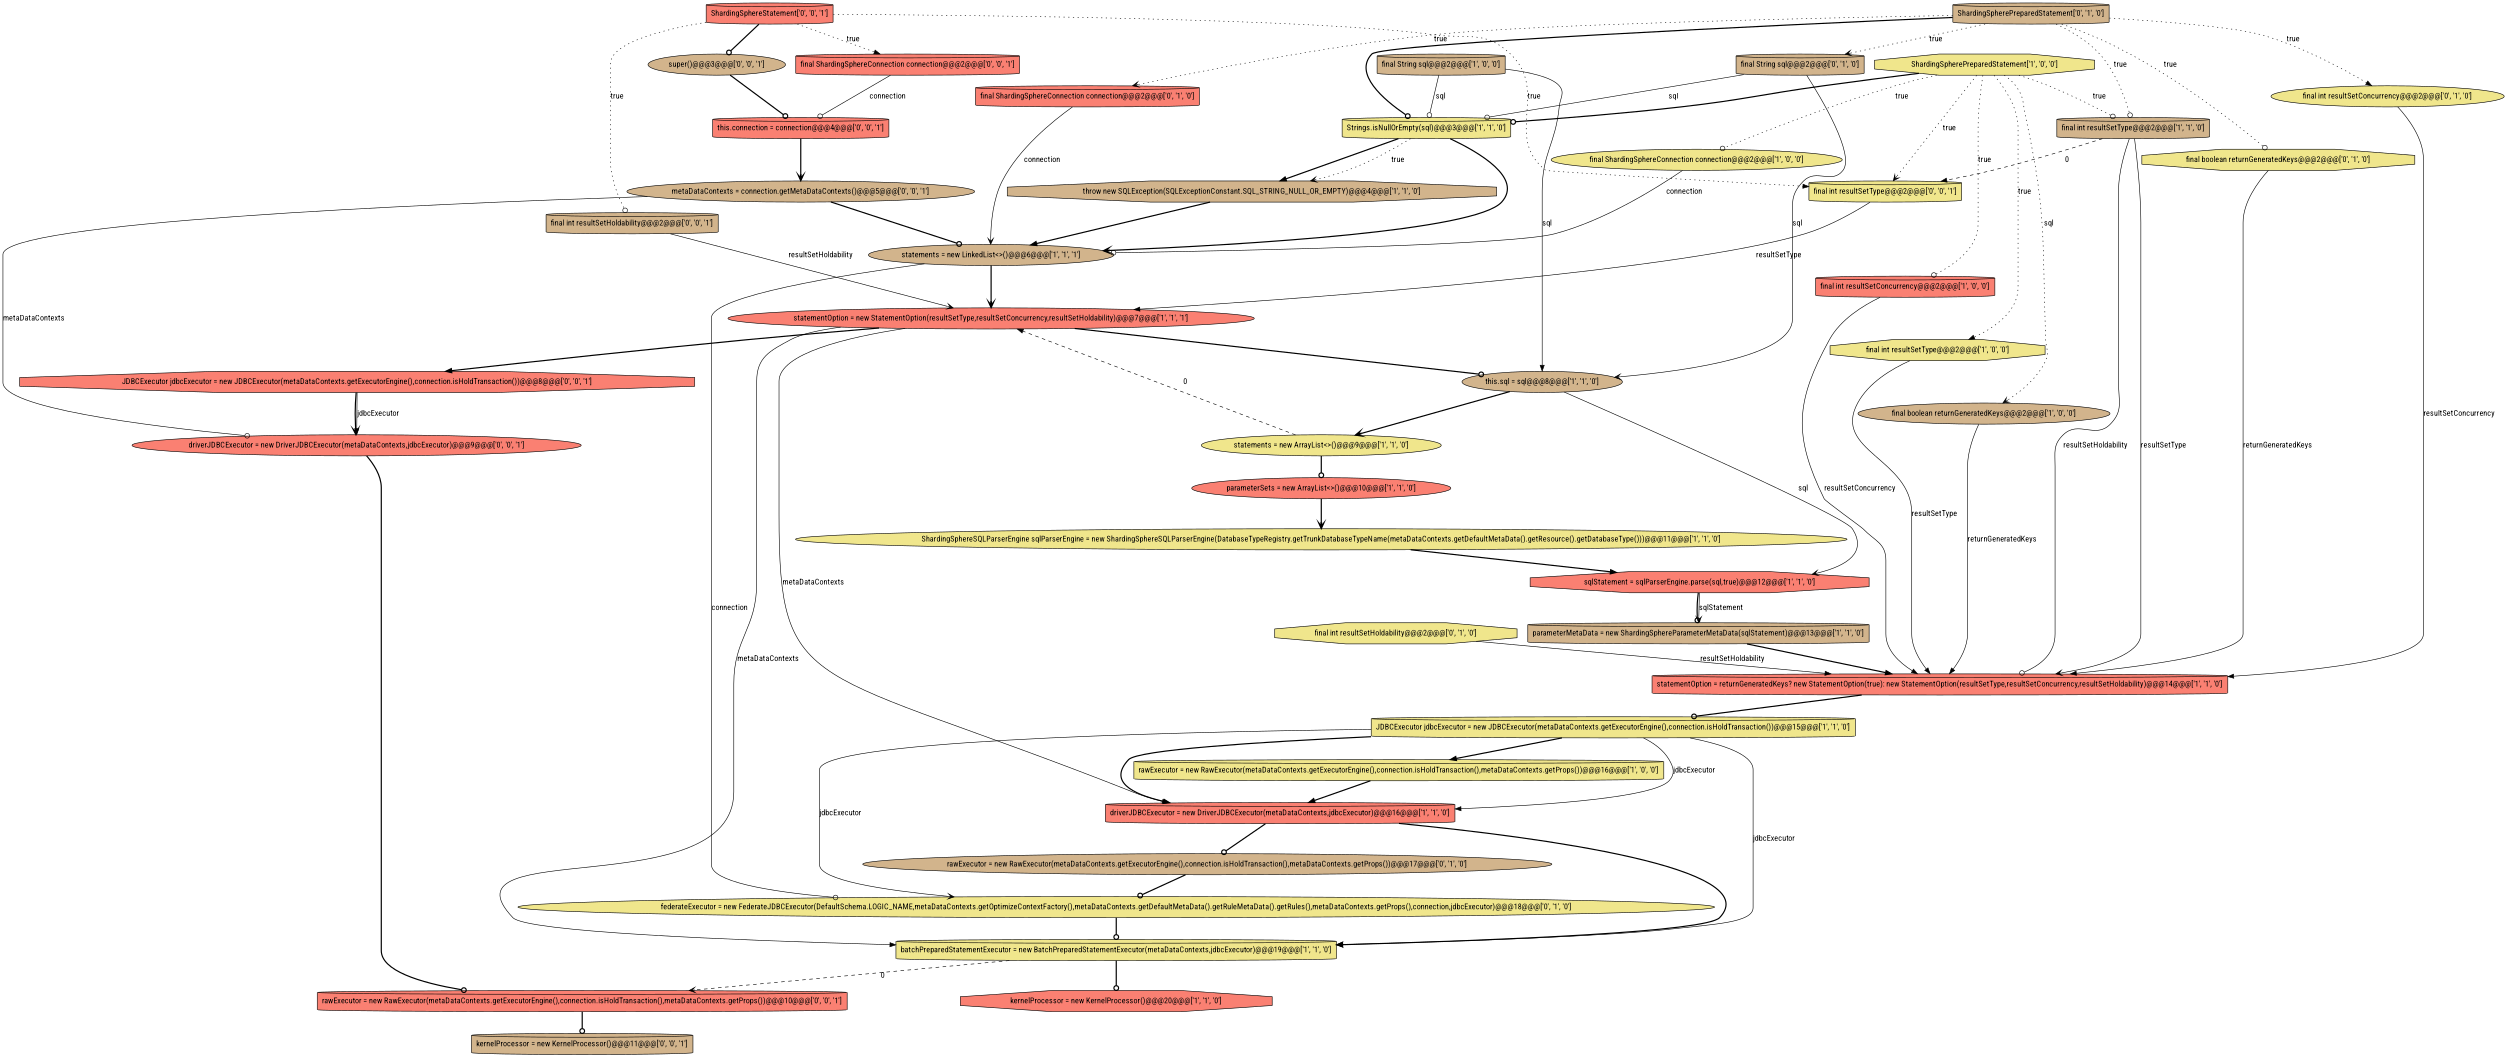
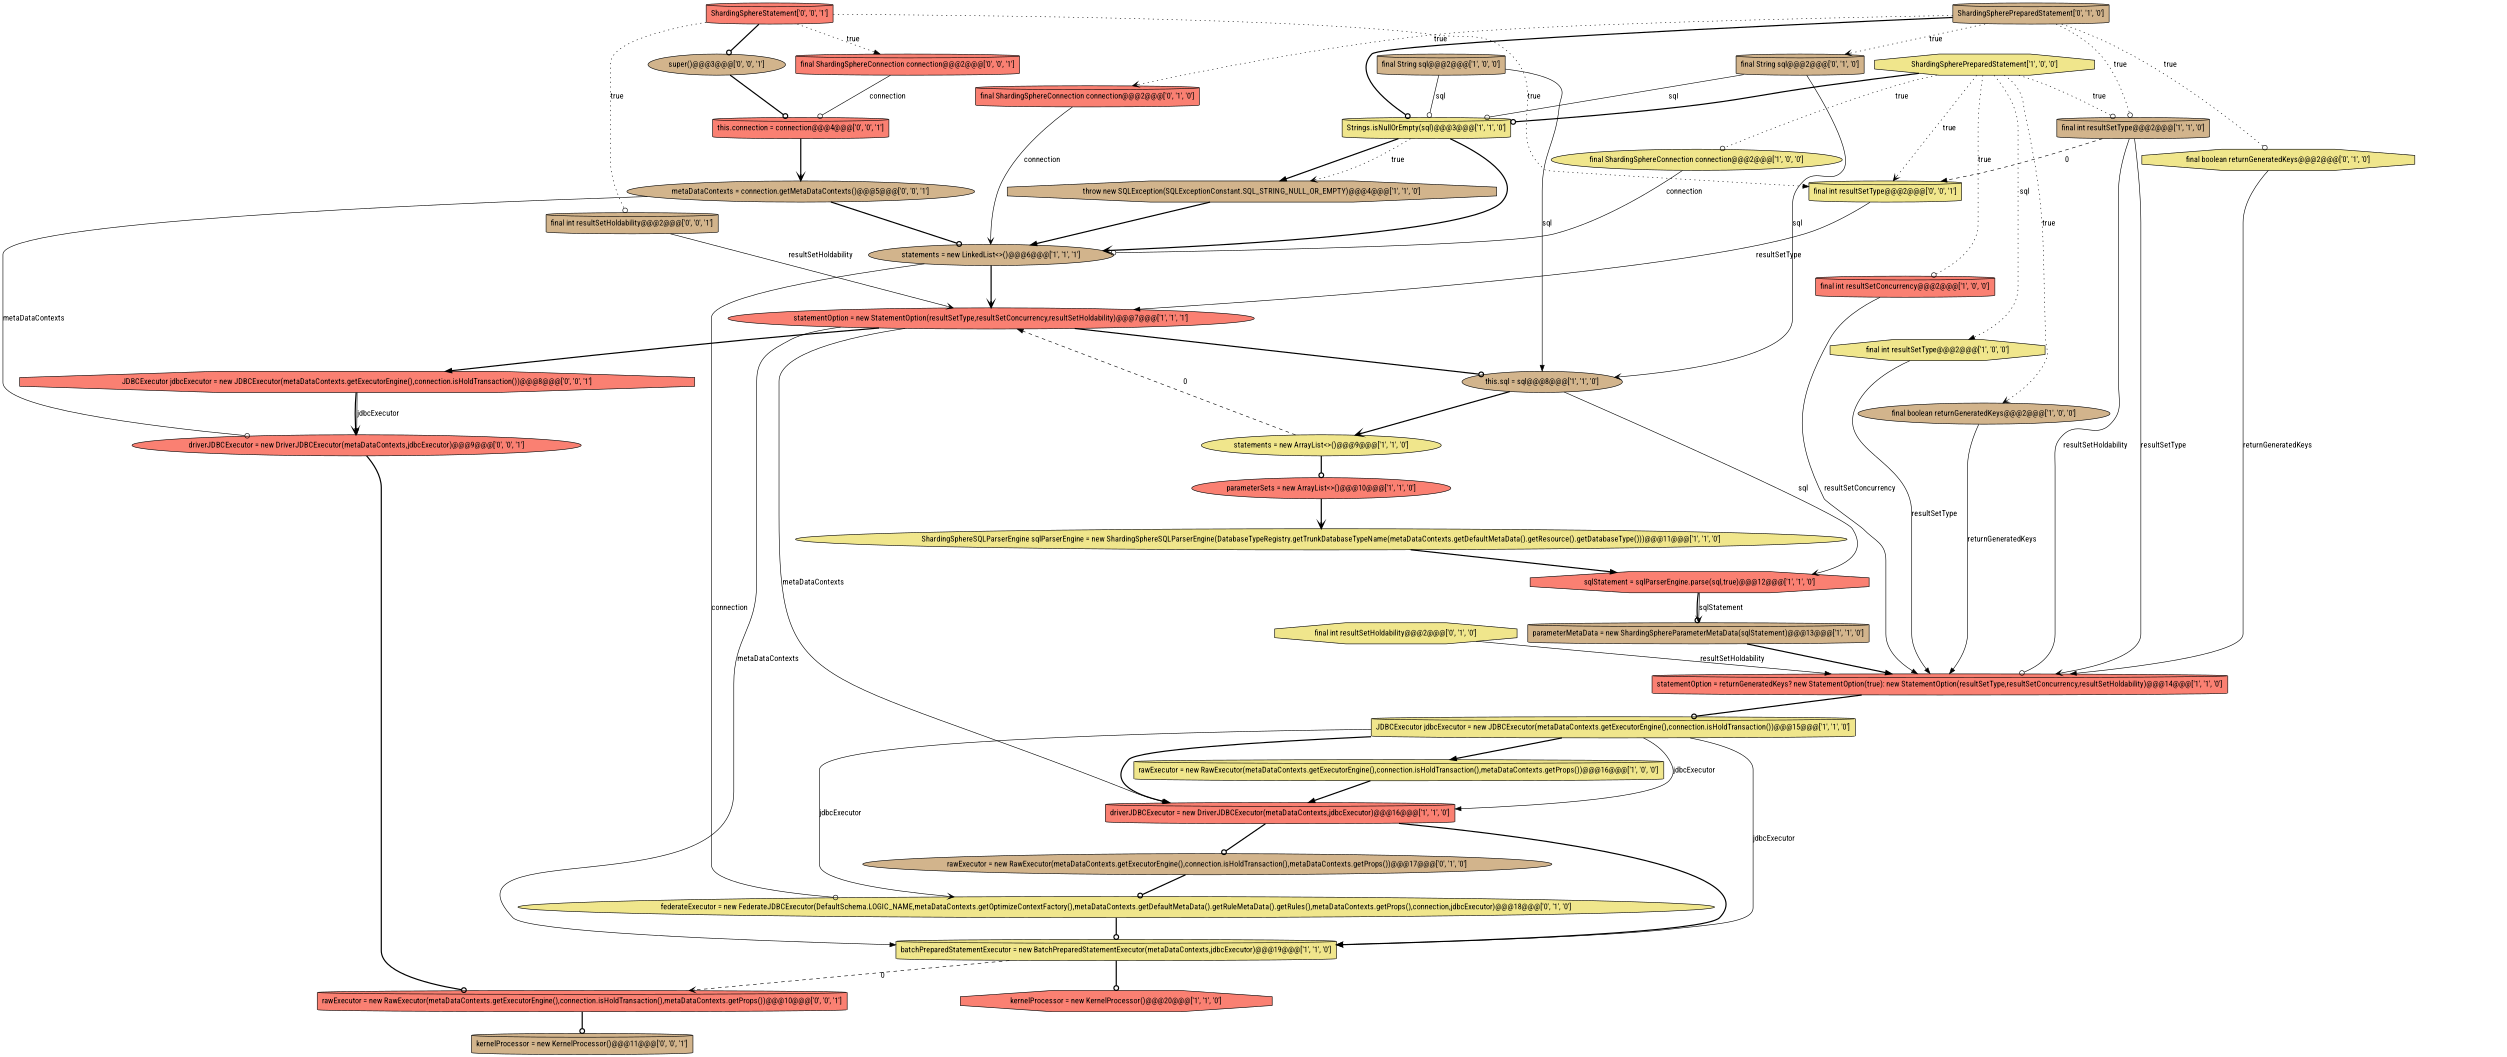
node "final int resultSetConcurrency@@@2@@@['0', '1', '0']": removed
edge "ShardingSpherePreparedStatement['1', '0', '0']" -> "final int resultSetType@@@2@@@['1', '0', '0']": label "true" -> "sql"
edge "ShardingSpherePreparedStatement['1', '0', '0']" -> "final boolean returnGeneratedKeys@@@2@@@['1', '0', '0']": label "sql" -> "true"
